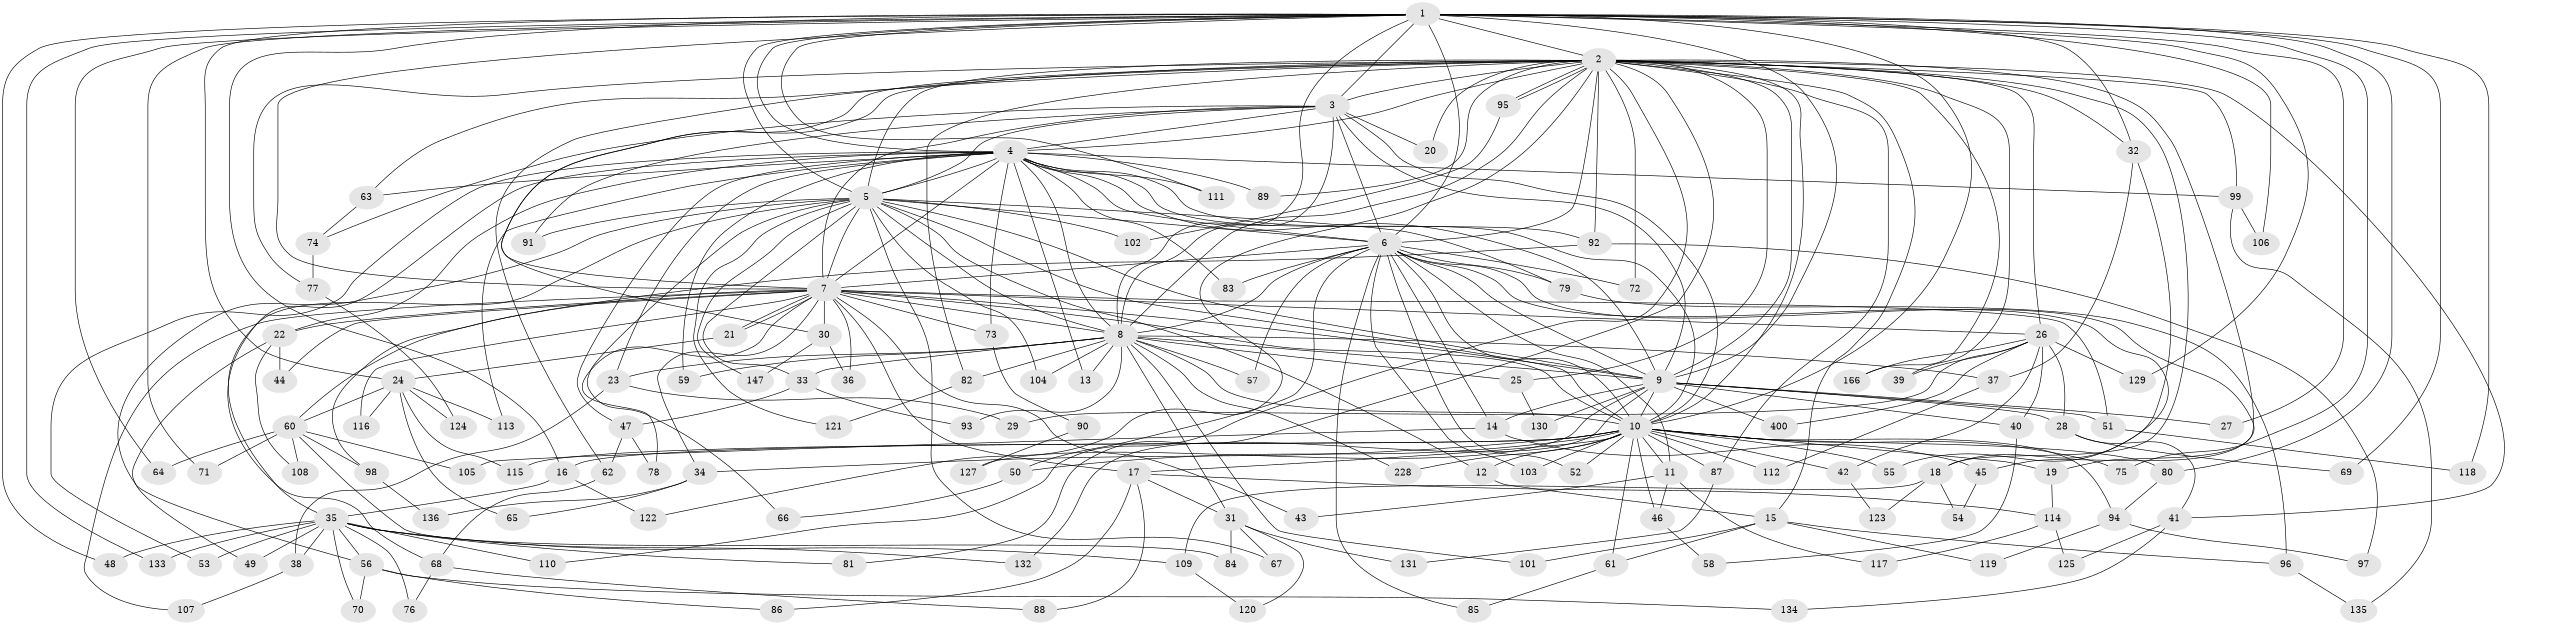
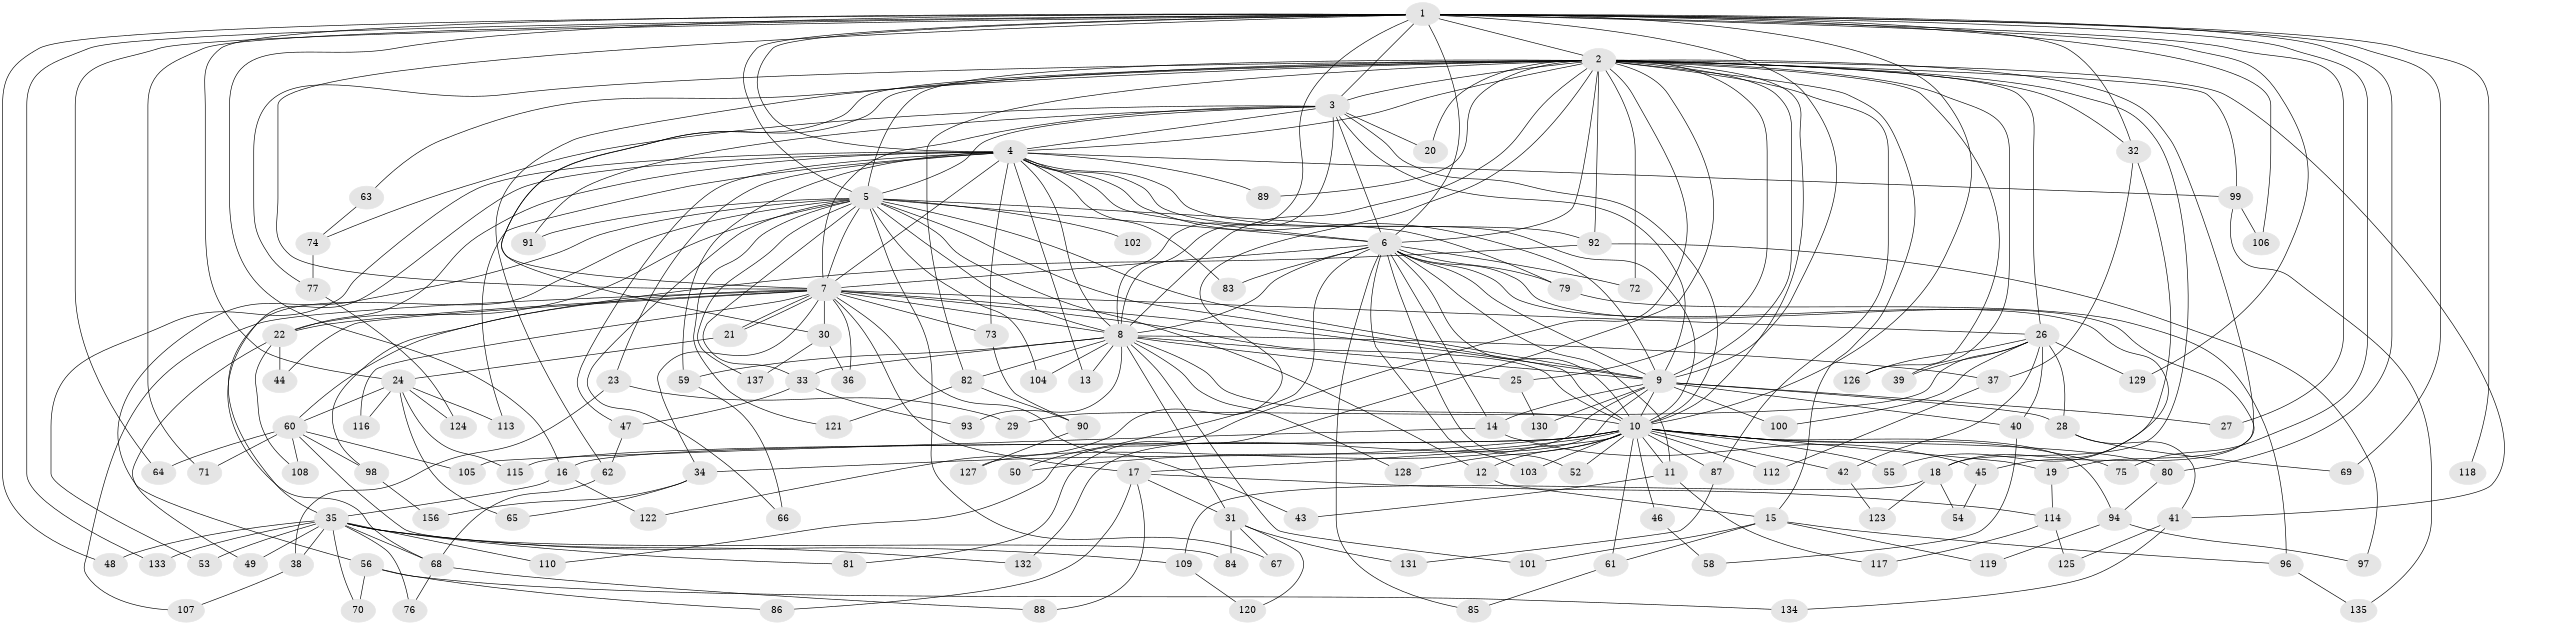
node "95": removed
edge "4" -- "63": removed
edge "4" -- "5": now "22" -- "5"
node "111": removed
edge "8" -- "23": removed
node "147": label "147" -> "137"
node "57": removed
node "166": label "166" -> "126"
edge "82" -- "90": added
node "400": label "400" -> "100"
node "51": removed
node "78": removed
node "228": label "228" -> "128"
edge "11" -- "46": removed
edge "50" -- "66": now "59" -- "66"
node "136": label "136" -> "156"
edge "35" -- "56": now "35" -- "68"
